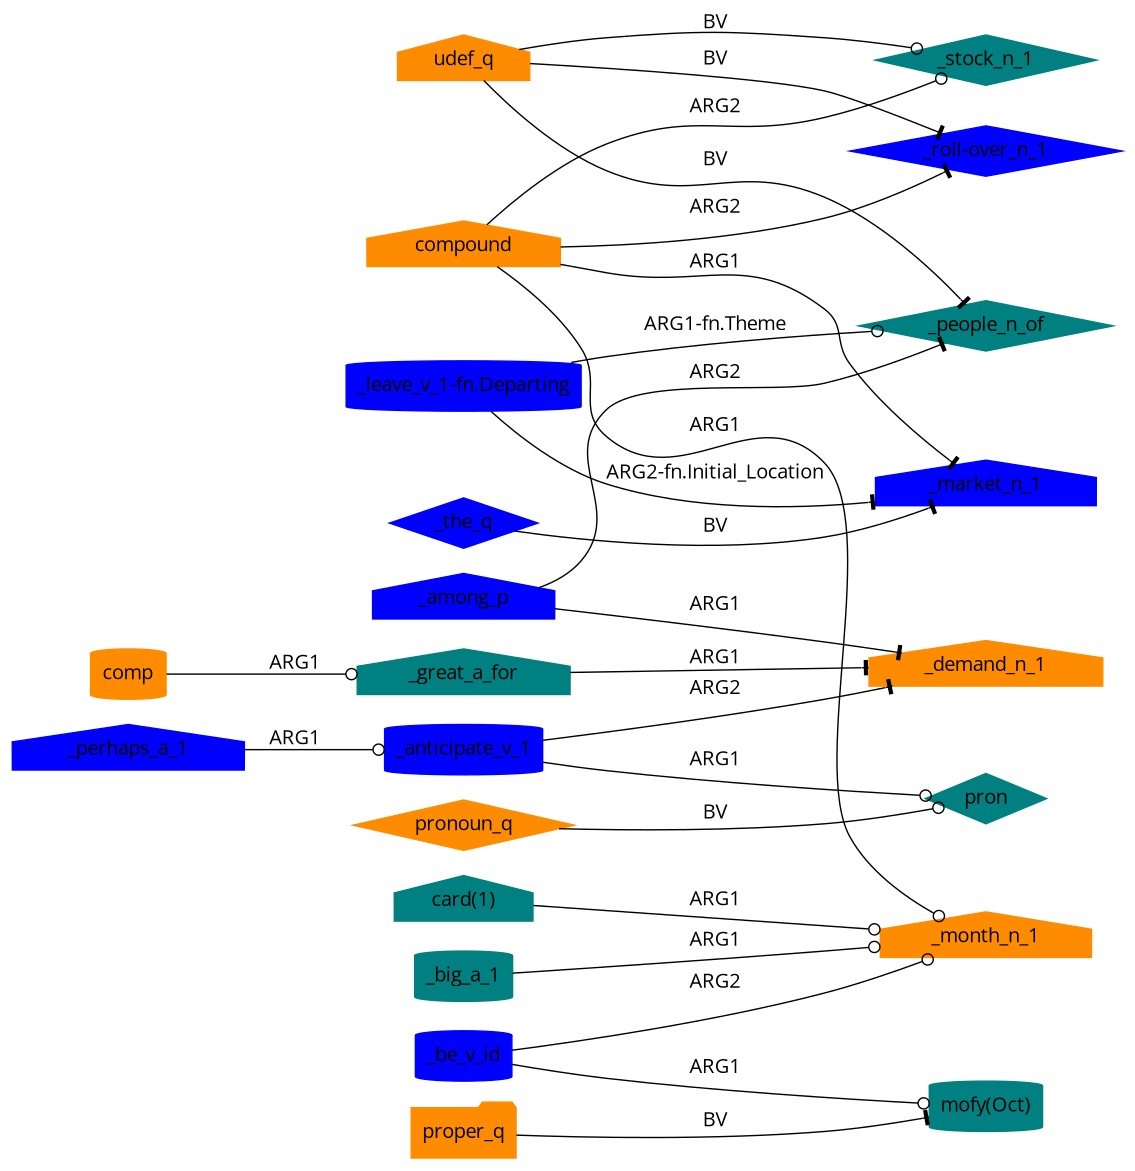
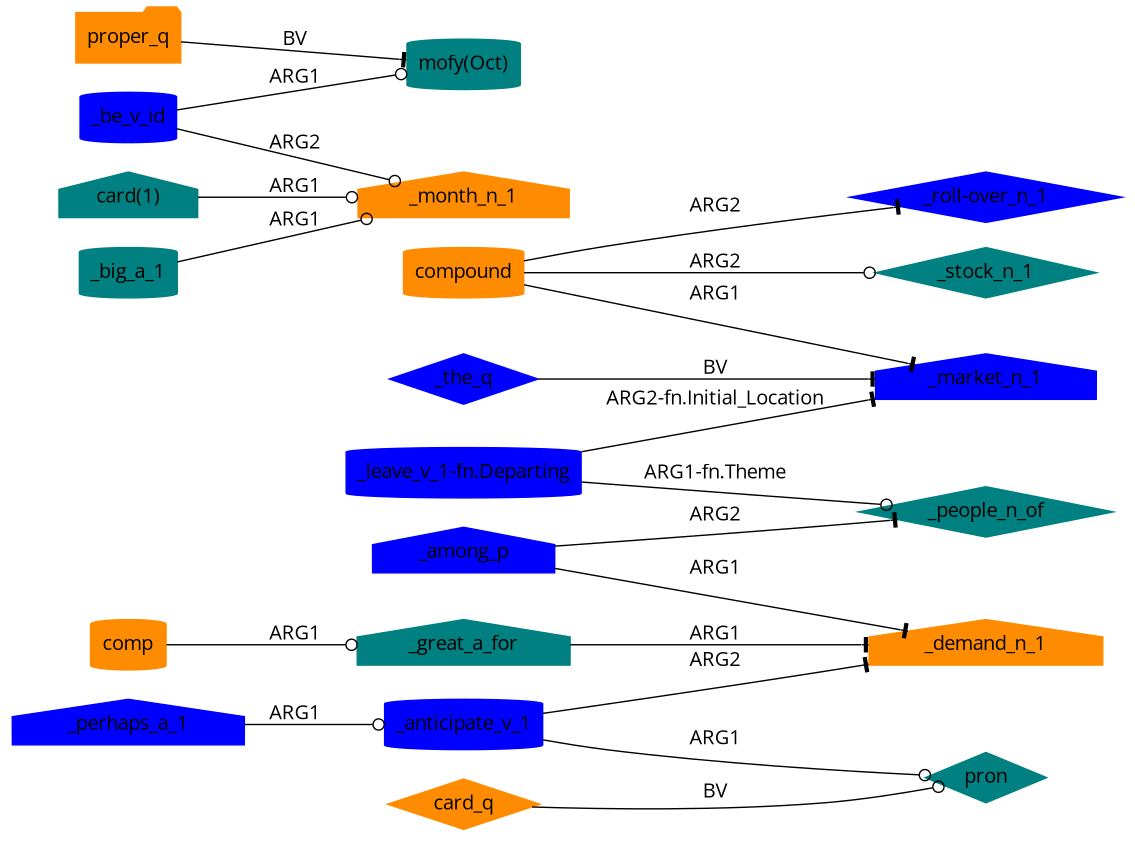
node "udef_q": removed
node "compound": shape house -> cylinder
edge "compound" -> "_month_n_1": removed, label "ARG1"
node "pronoun_q": label "pronoun_q" -> "card_q"
